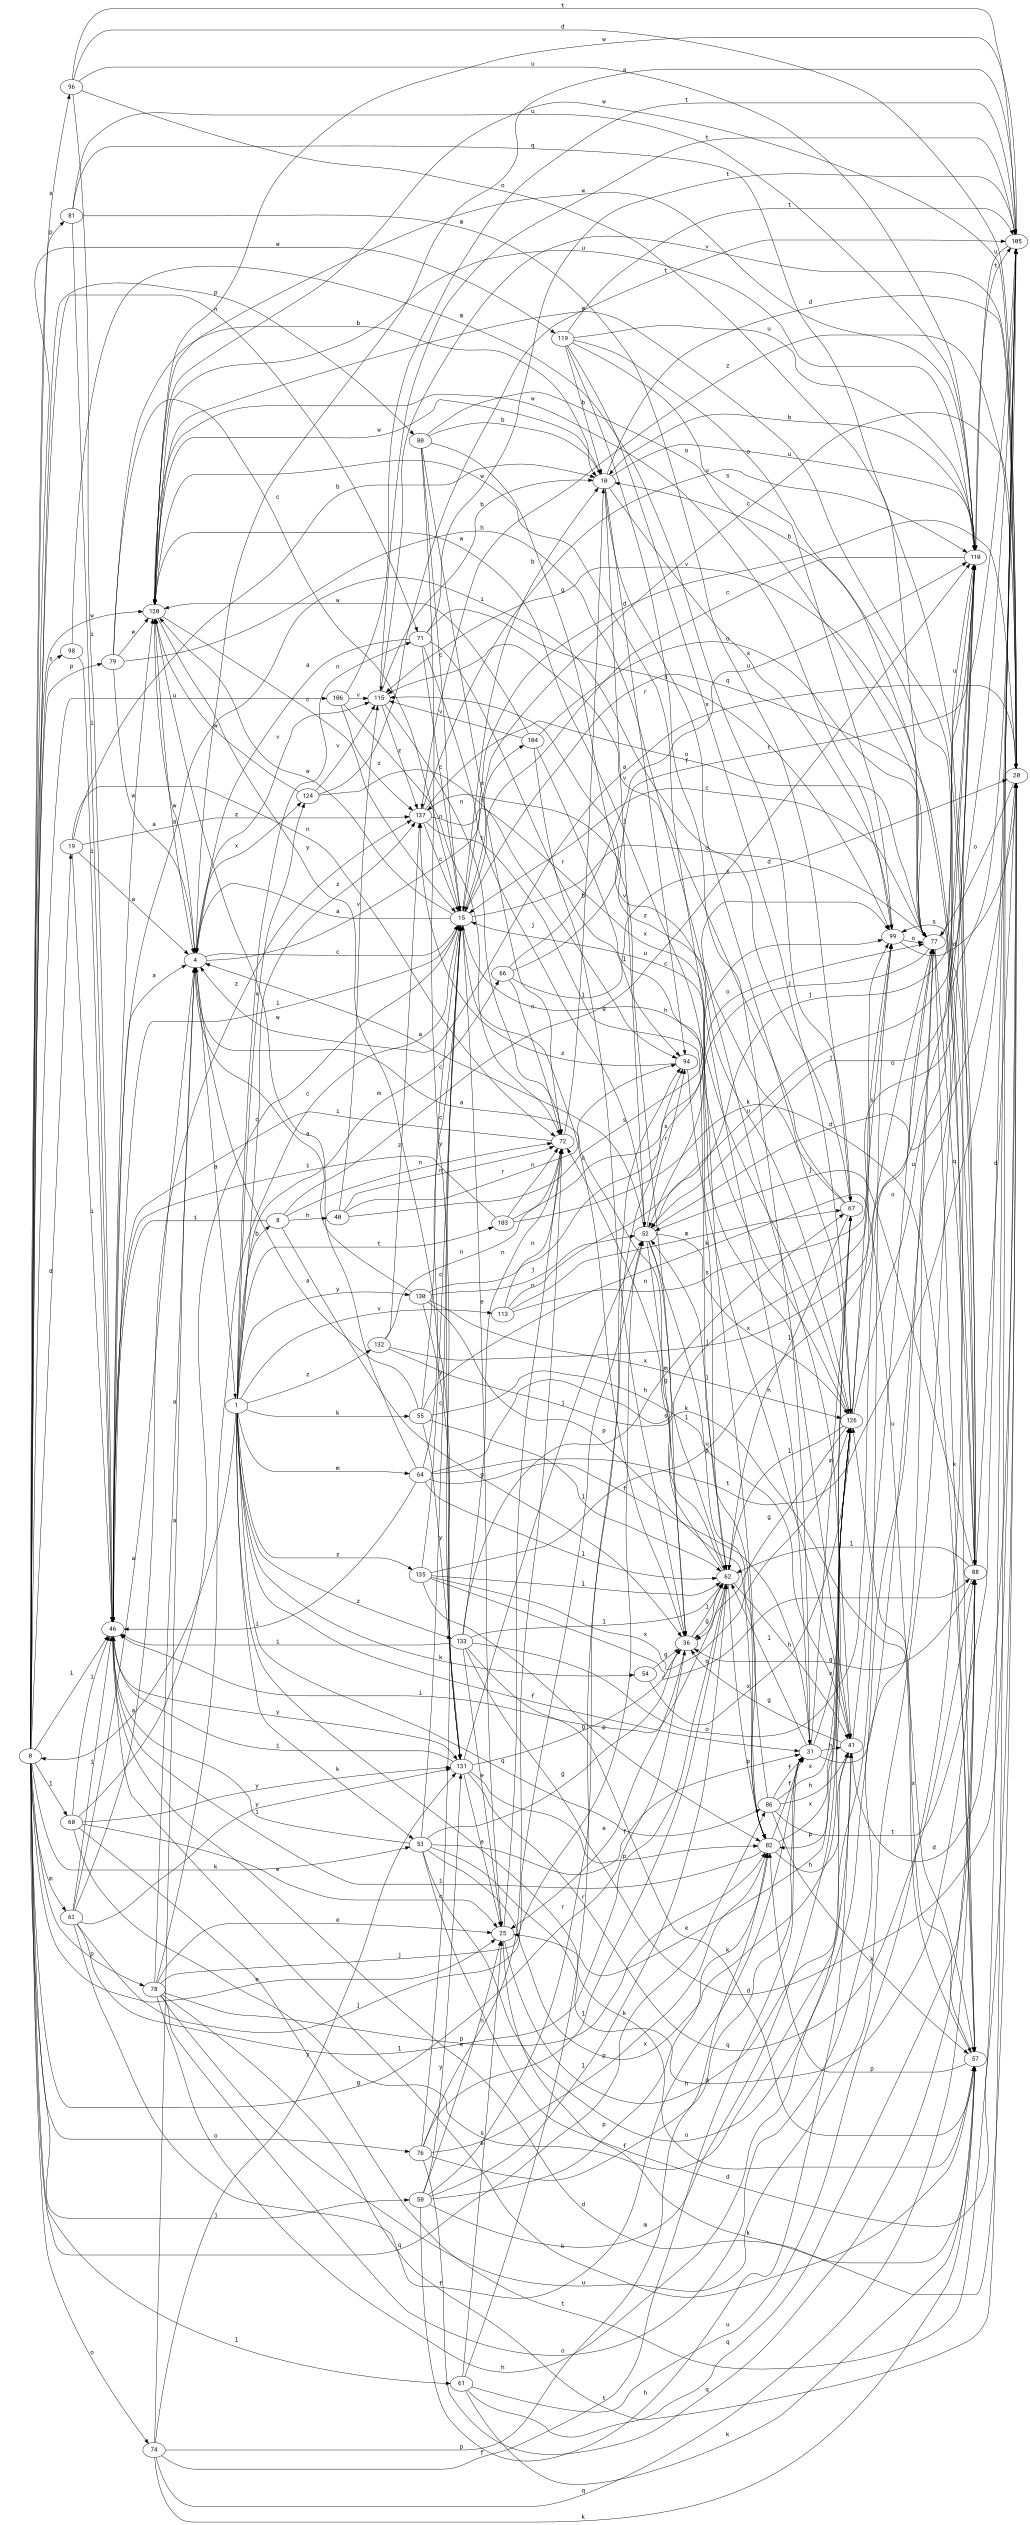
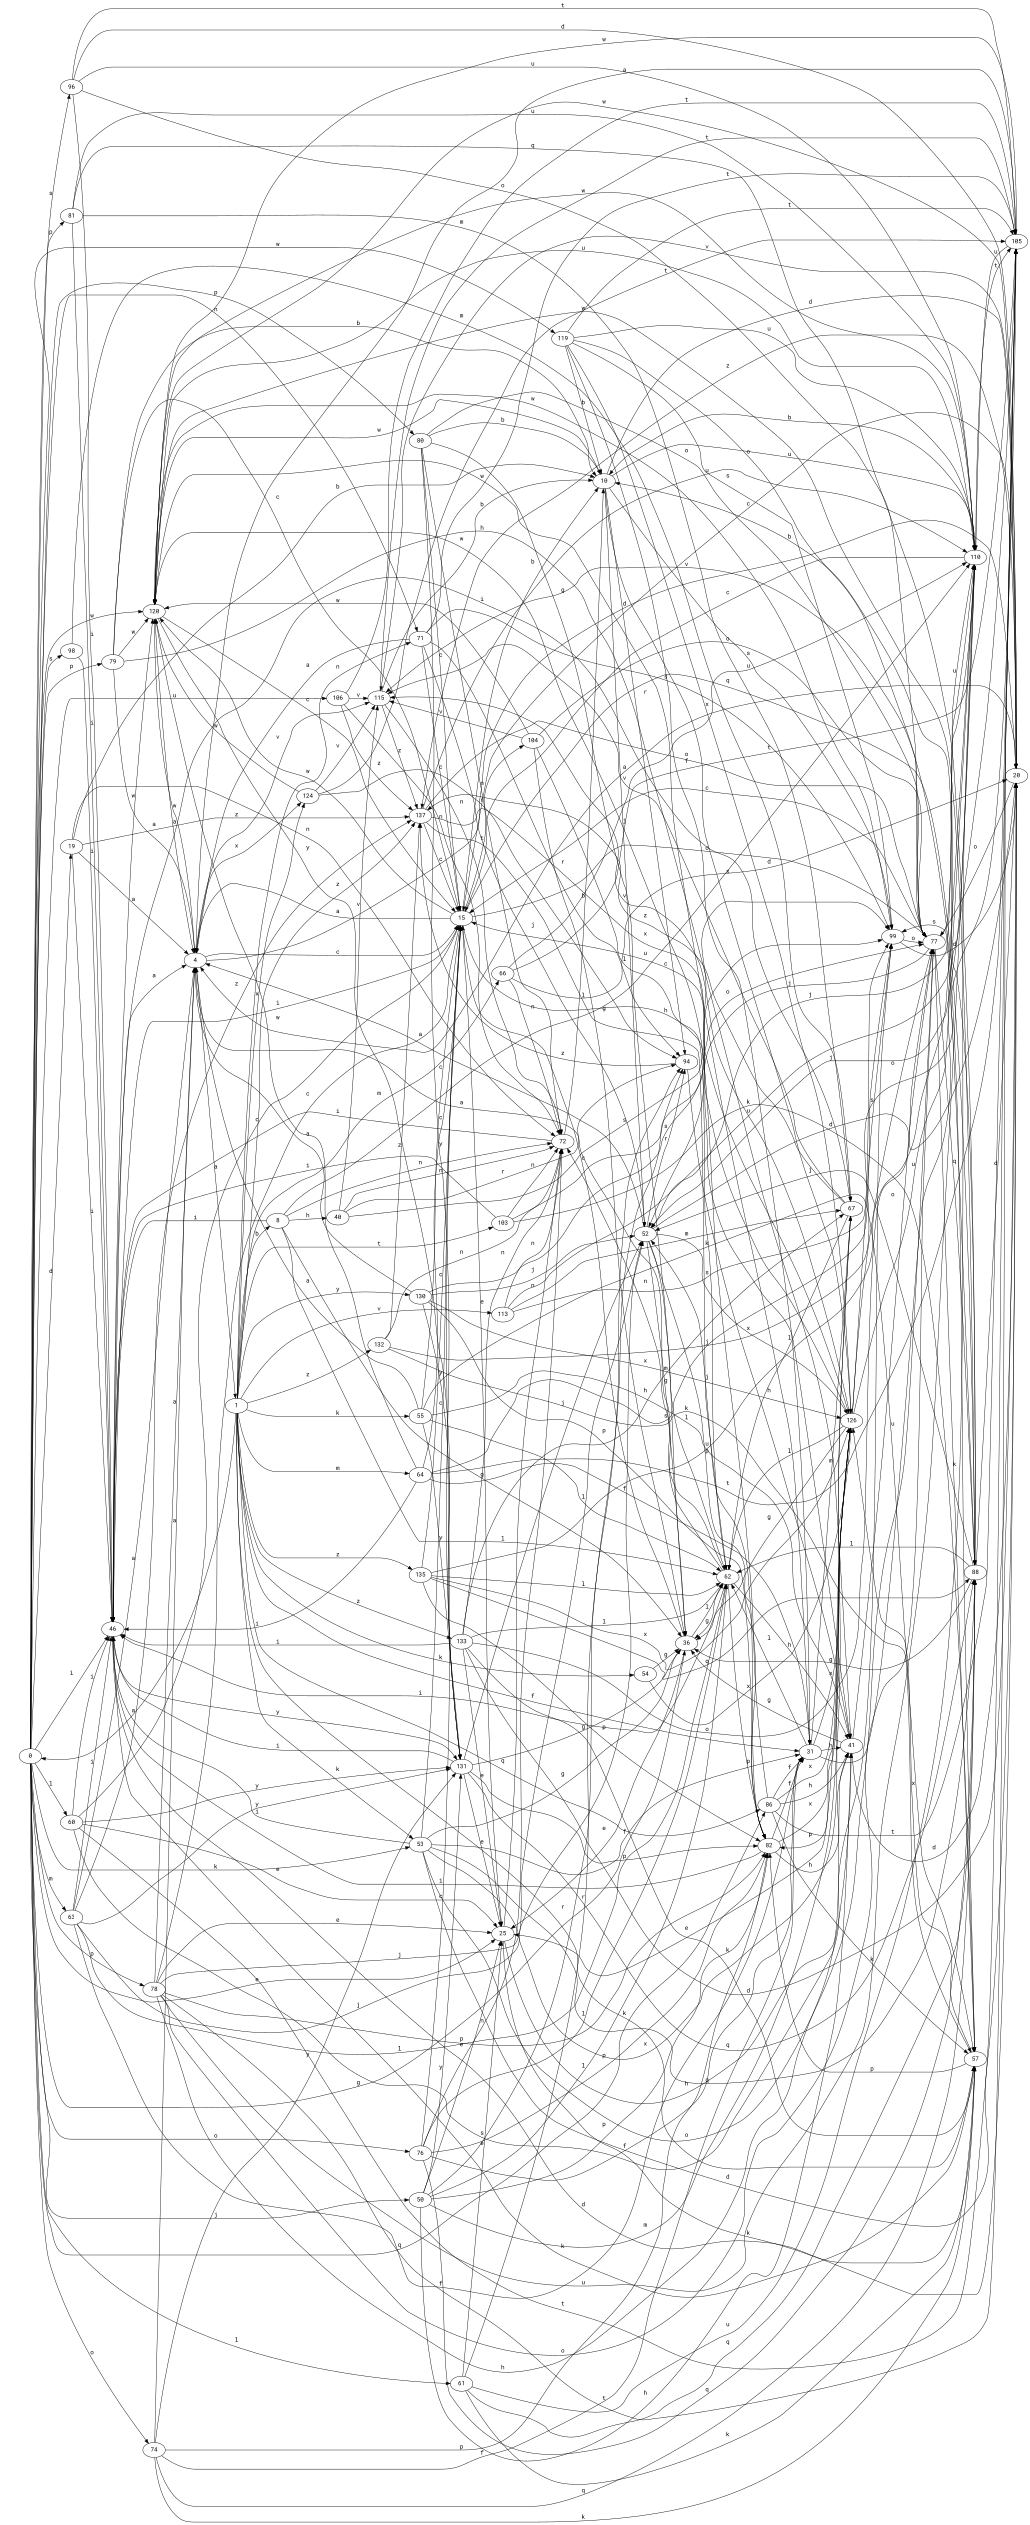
edge "64" -> "62": now "8" -> "62"
